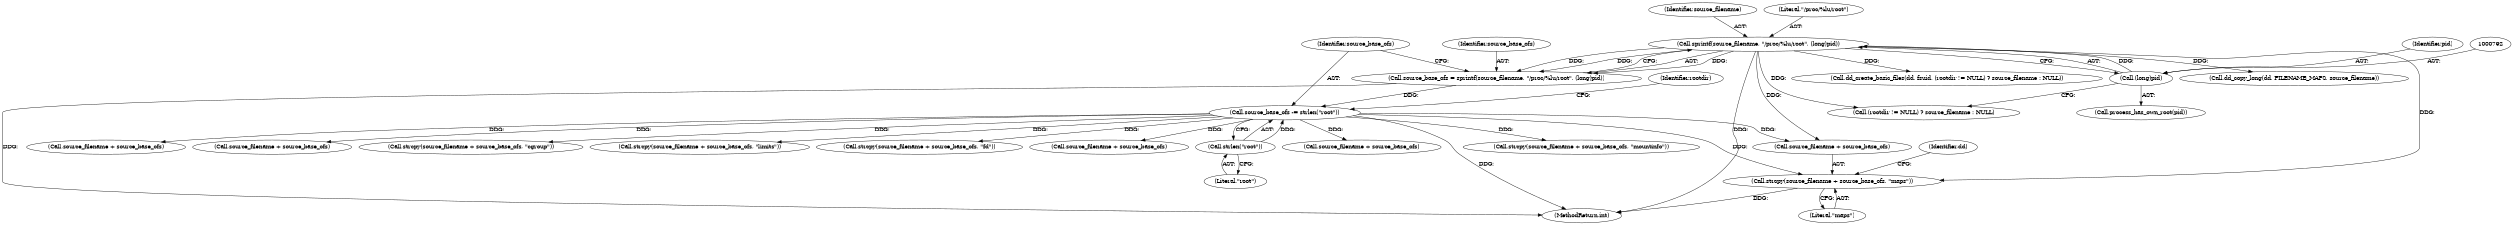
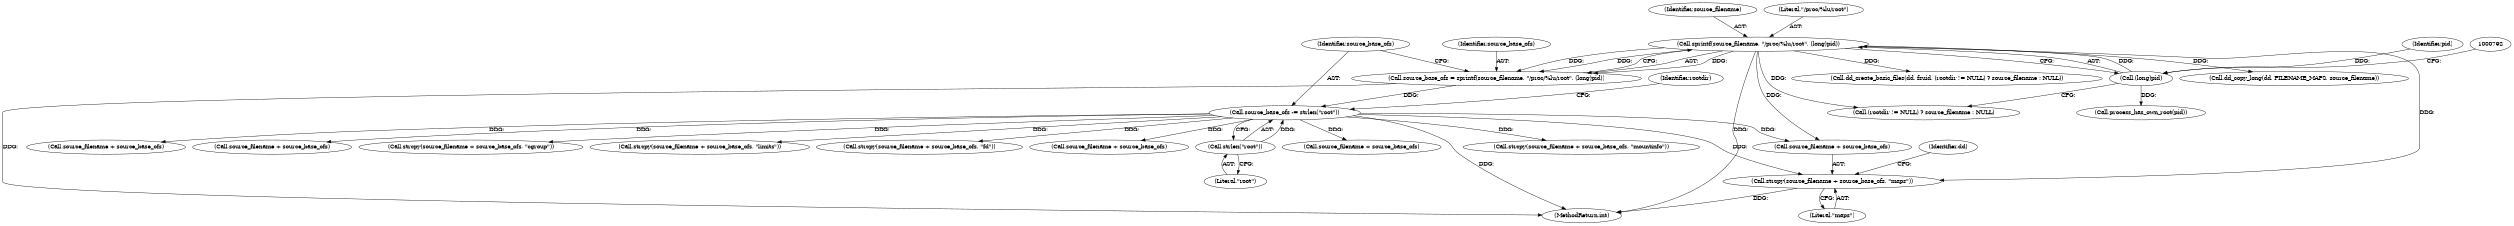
edge "(Identifier,pid)" -> "(Call,(long)pid)": label "AST: " -> "DDG: "
edge "1000792" -> "(Call,(long)pid)": label "AST: " -> "CFG: "
edge "(Call,(long)pid)" -> "(Call,process_has_own_root(pid))": label "AST: " -> "DDG: "
